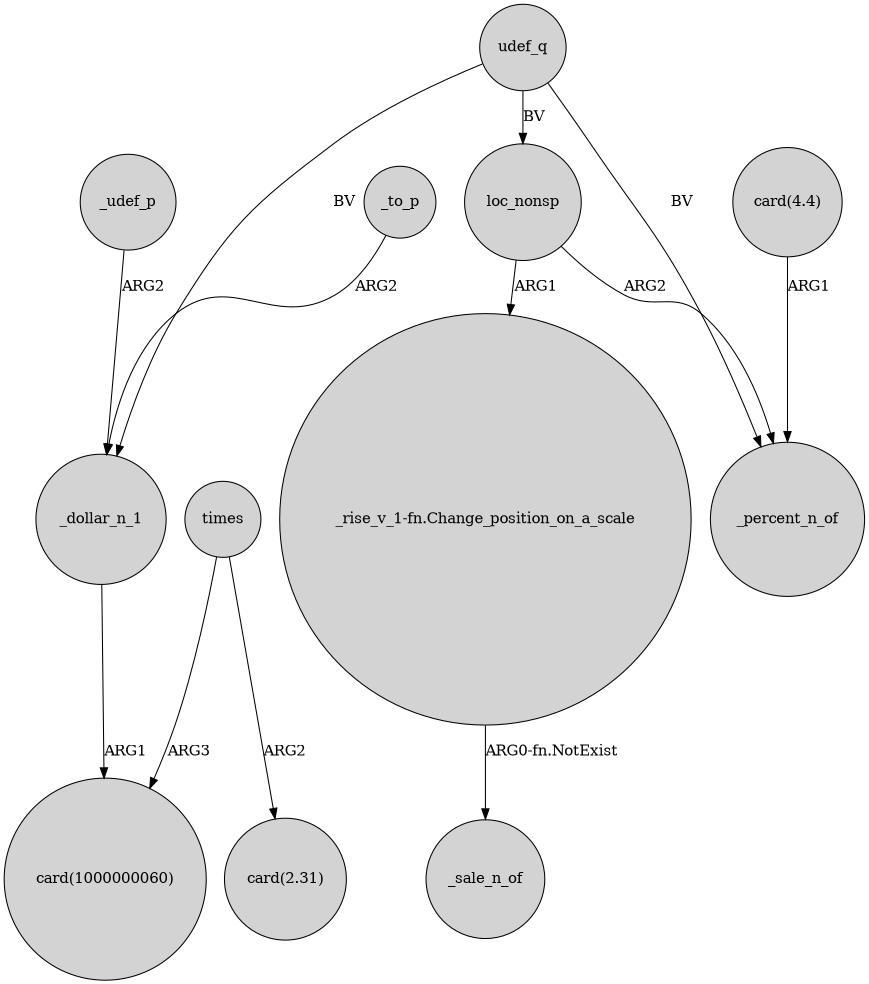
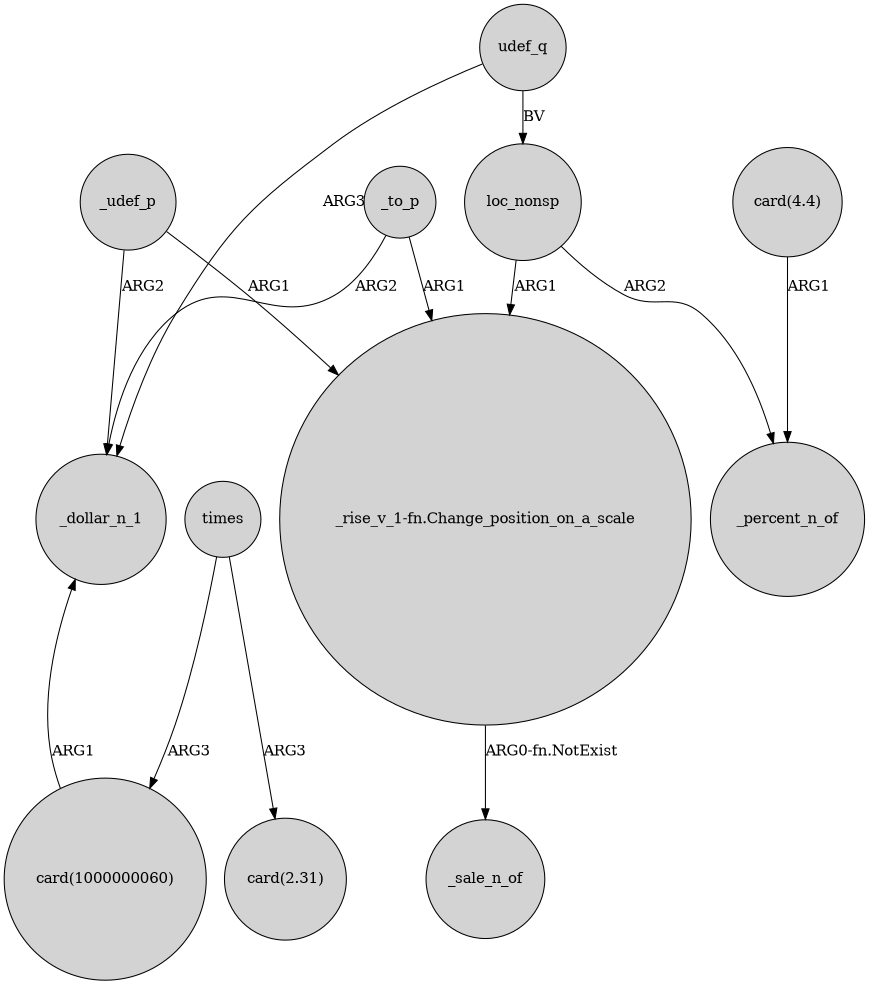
edge "udef_q" -> "_dollar_n_1": label "BV" -> "ARG3"
edge "udef_q" -> "_percent_n_of": removed, label "BV"
edge "_to_p" -> "_rise_v_1-fn.Change_position_on_a_scale": added, label "ARG1"
edge "_udef_p" -> "_rise_v_1-fn.Change_position_on_a_scale": added, label "ARG1"
edge "_dollar_n_1" -> "card(1000000060)": reversed
edge "times" -> "card(2.31)": label "ARG2" -> "ARG3"
